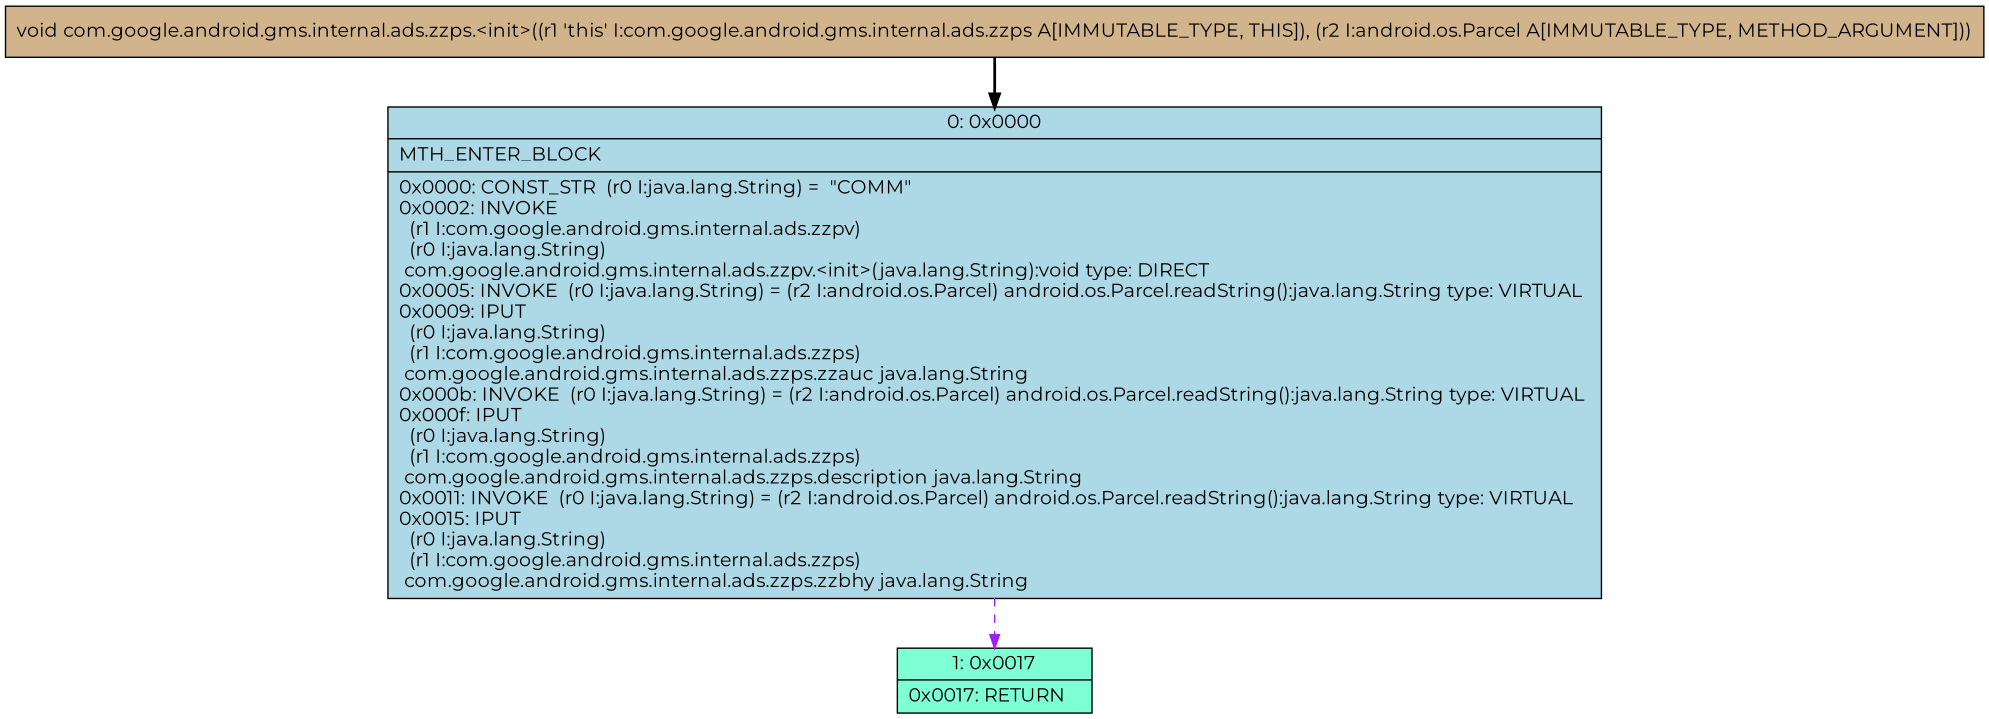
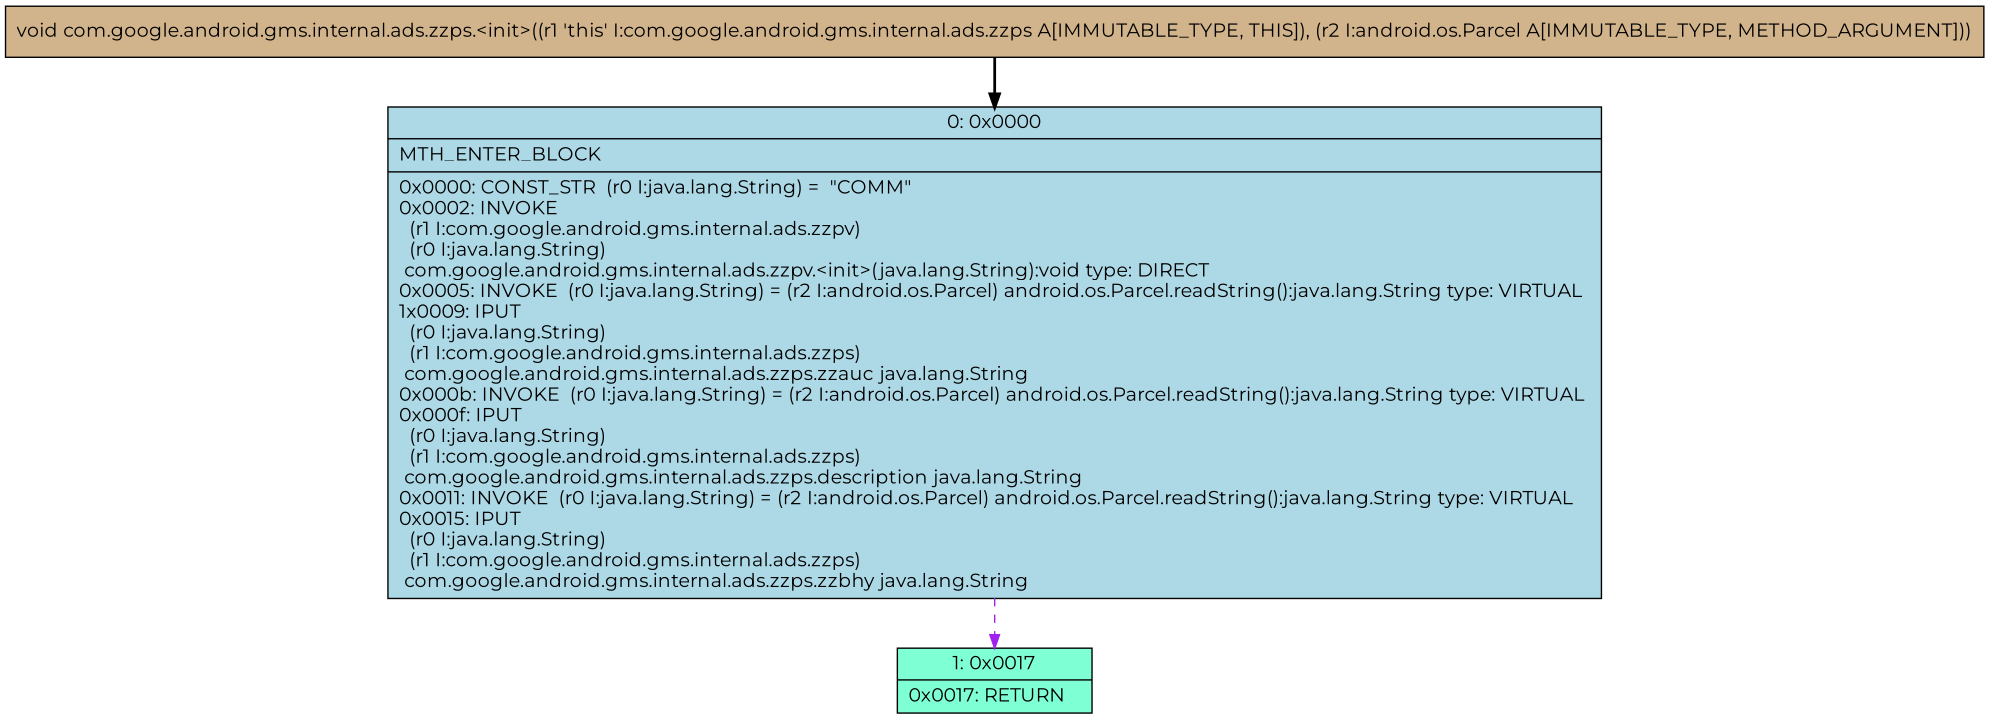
node "0: 0x0000": text "0x0009: IPUT" -> "1x0009: IPUT"
